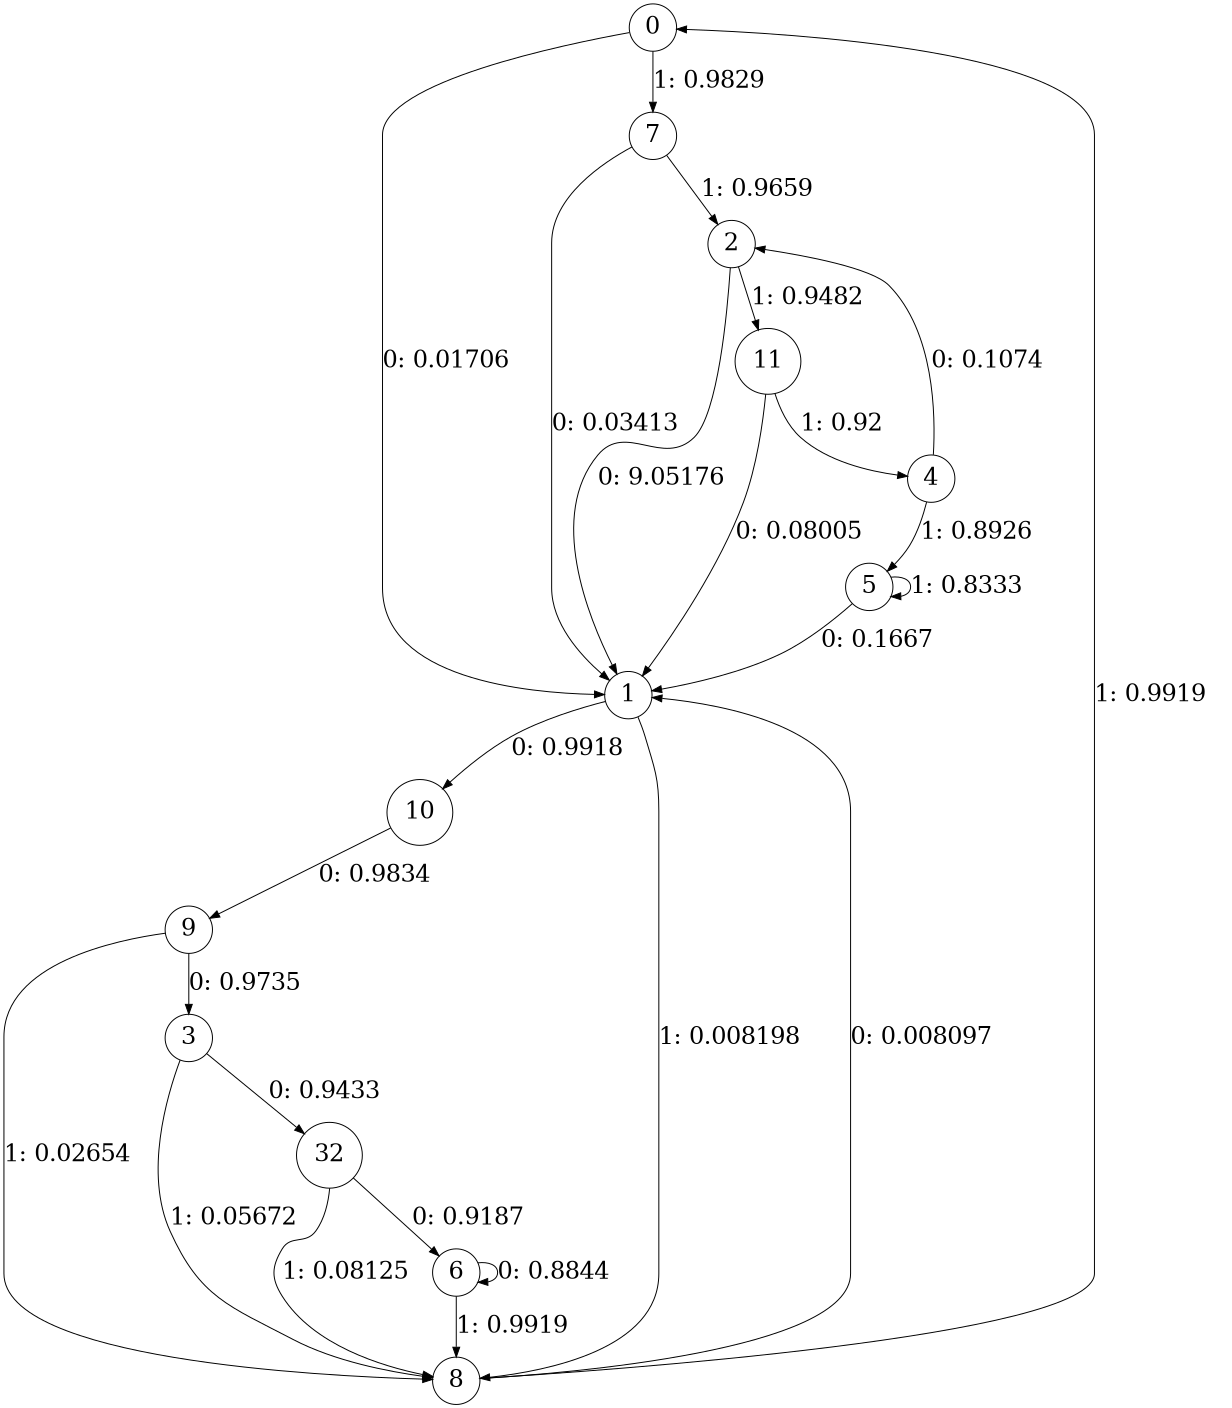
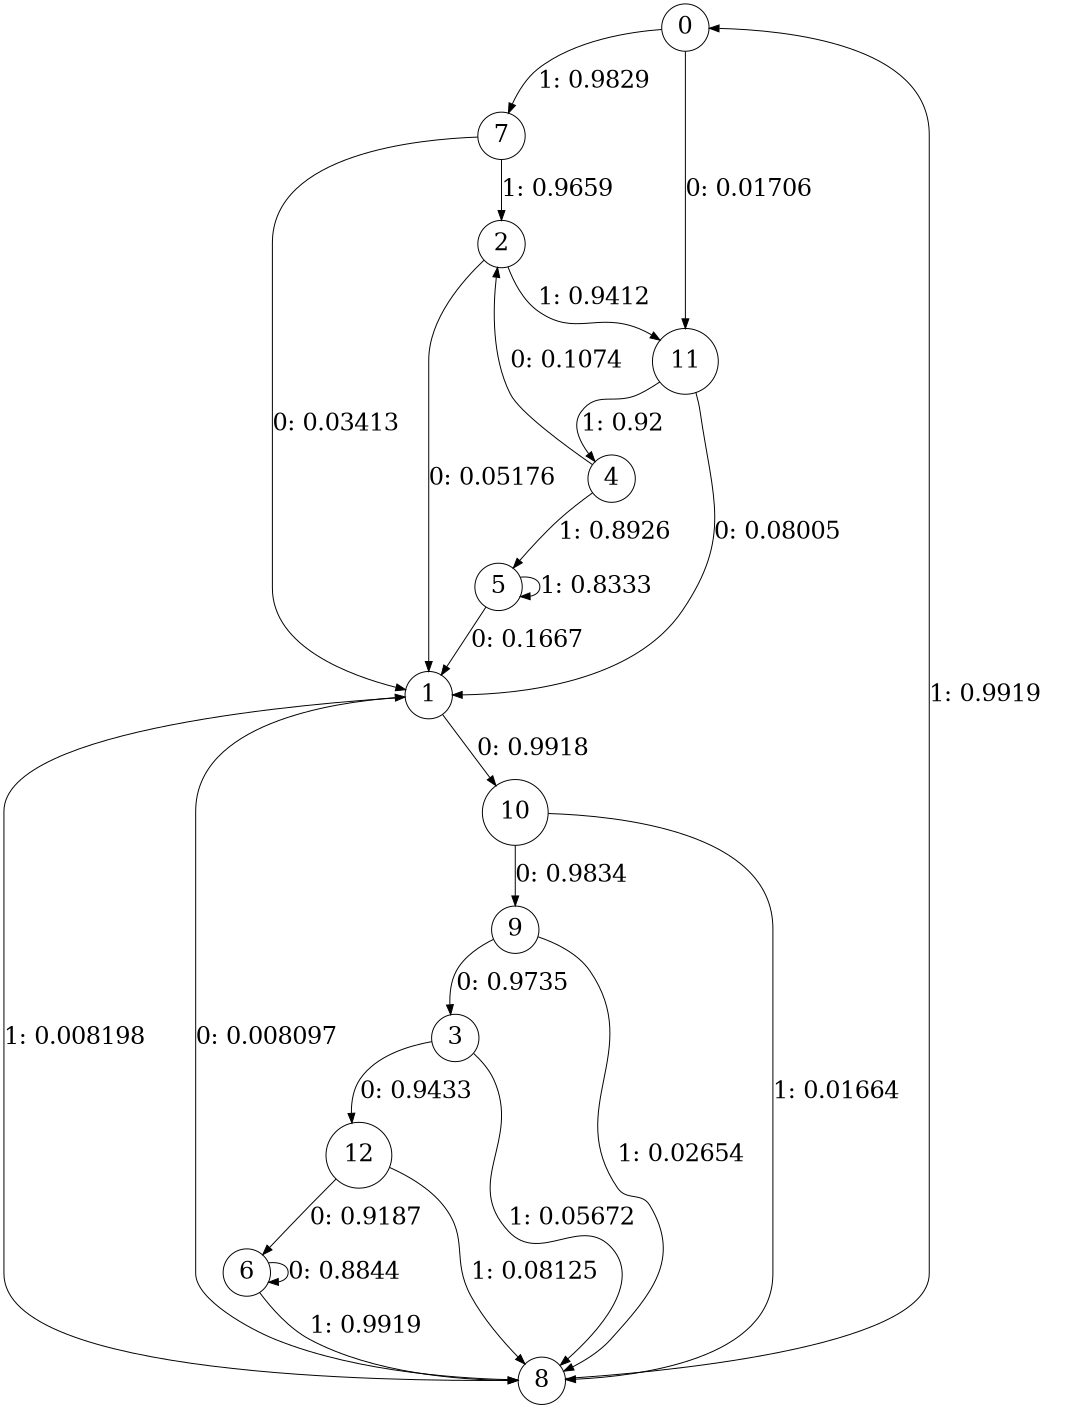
edge "2" -> "11": label "1: 0.9482   " -> "1: 0.9412   "
edge "0" -> "1": now "0" -> "11"
edge "2" -> "1": label "0: 9.05176  " -> "0: 0.05176  "
edge "10" -> "8": added, label "1: 0.01664"
node "32": label "32" -> "12"
